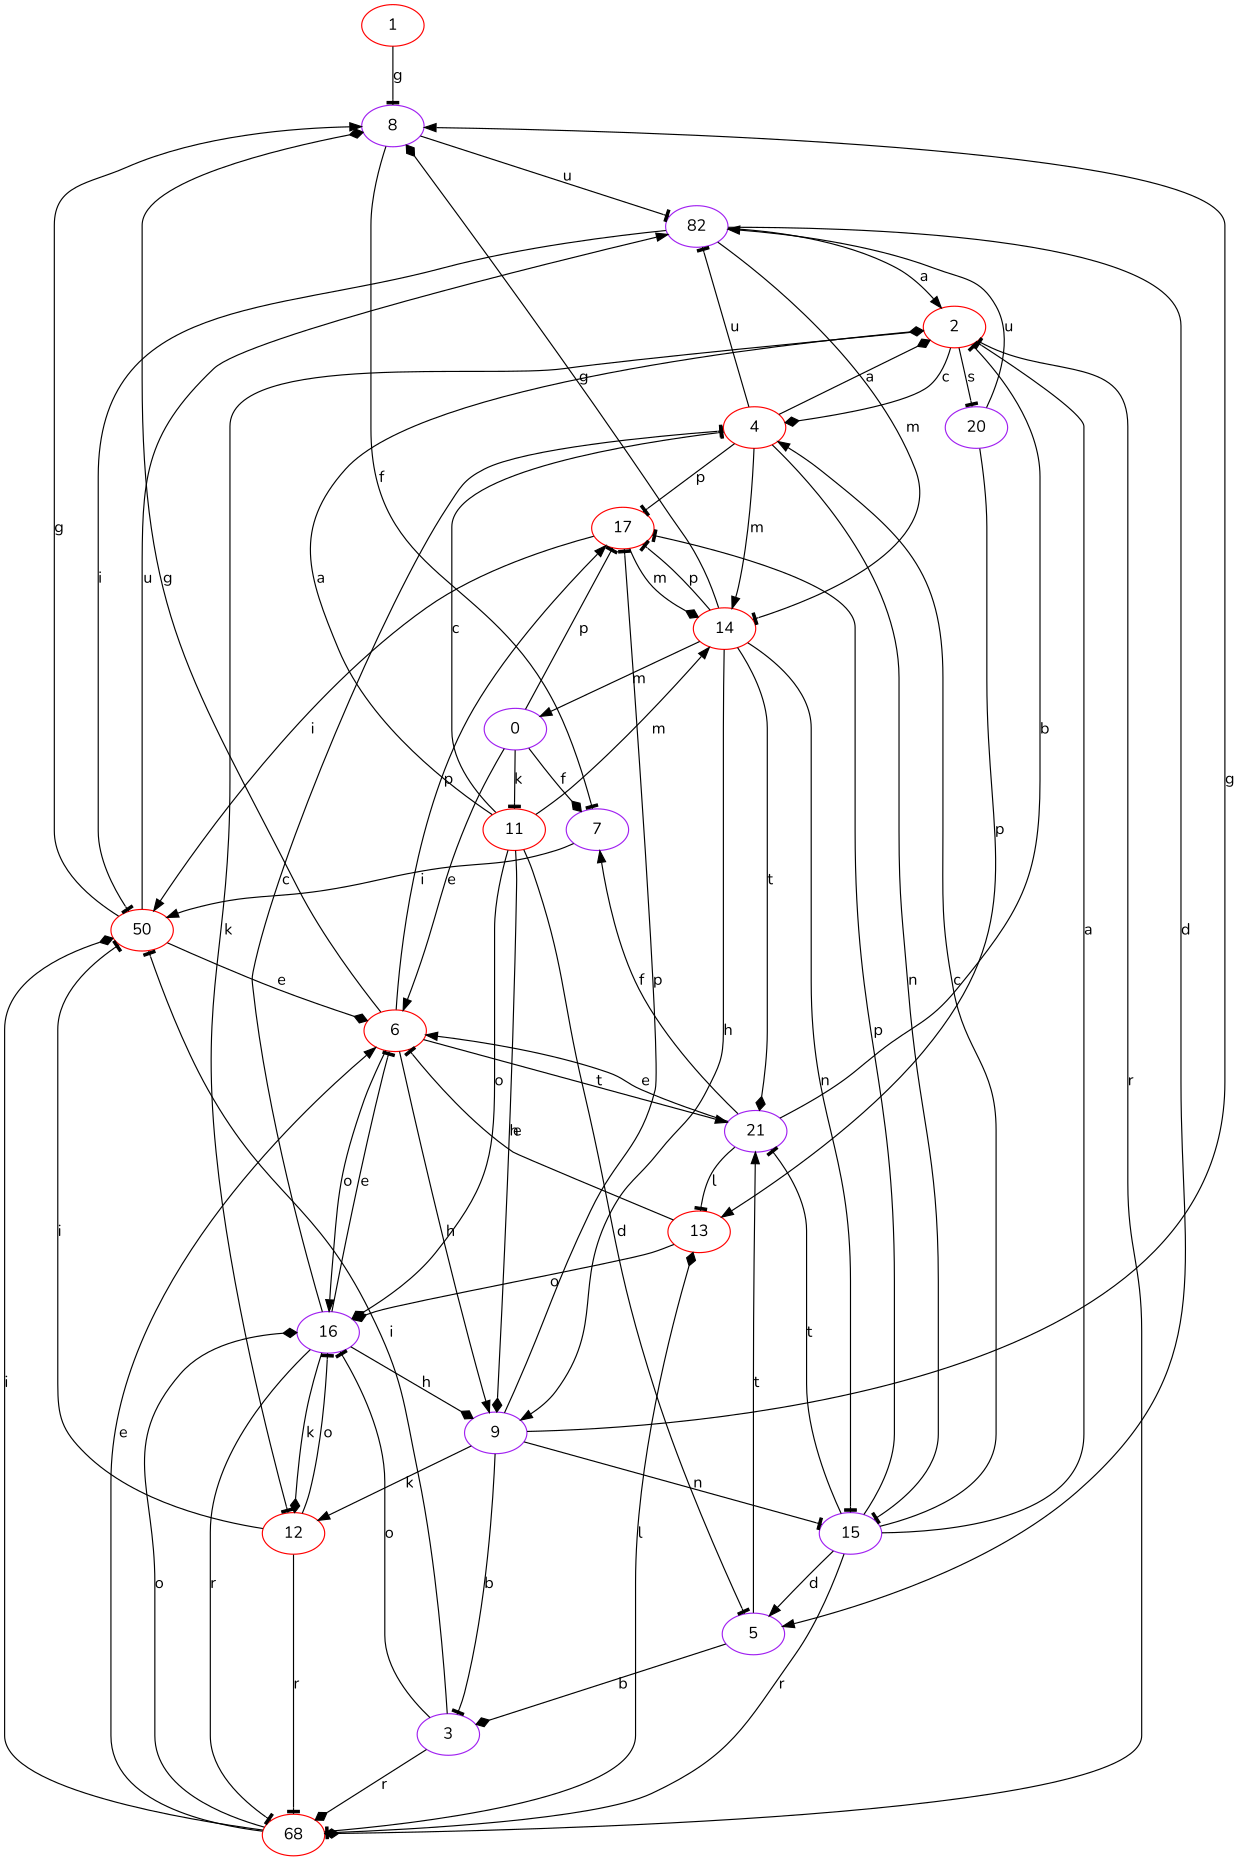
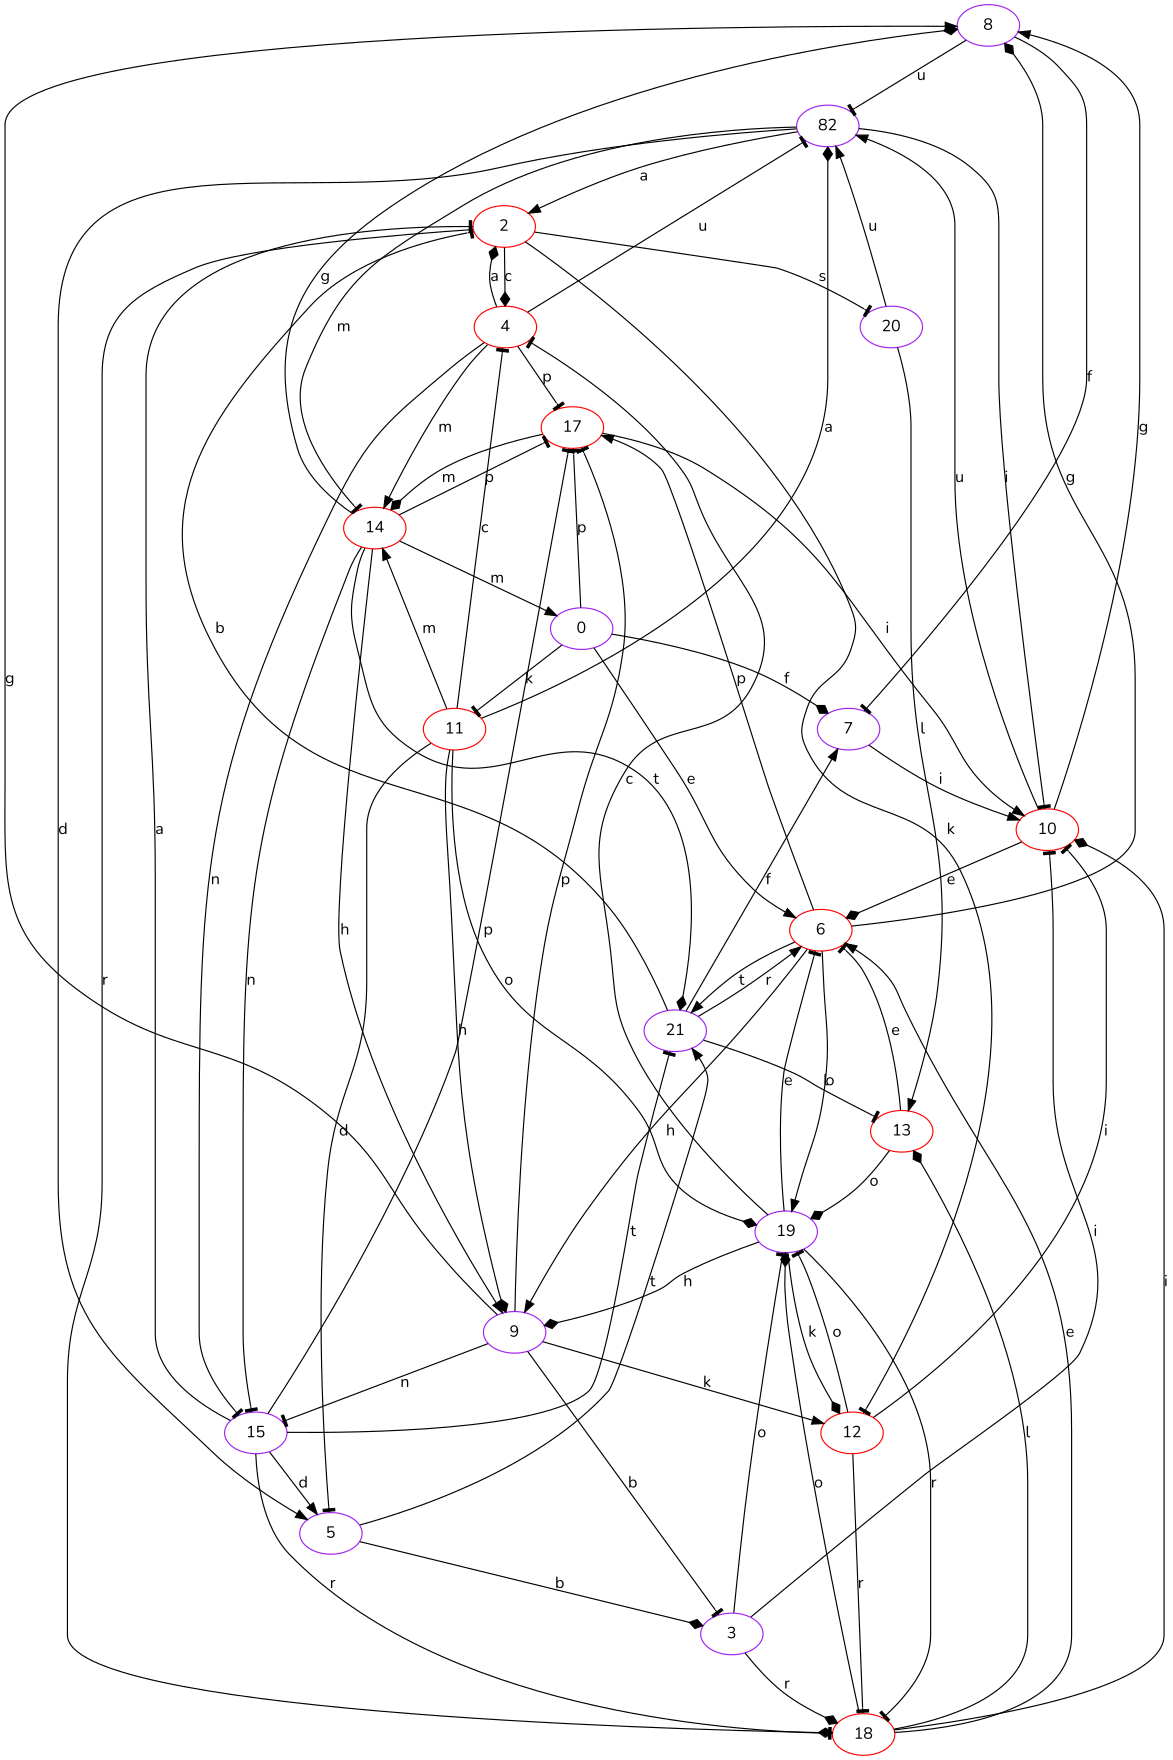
node "1": removed
edge "11" -> "2": now "11" -> "82"
edge "20" -> "13": label "p" -> "l"
node "50": label "50" -> "10"
edge "15" -> "4": removed, label "c"
edge "21" -> "6": label "e" -> "r"
node "16": label "16" -> "19"
node "68": label "68" -> "18"
